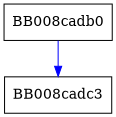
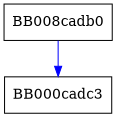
node "BB008cadc3": label "BB008cadc3" -> "BB000cadc3"
